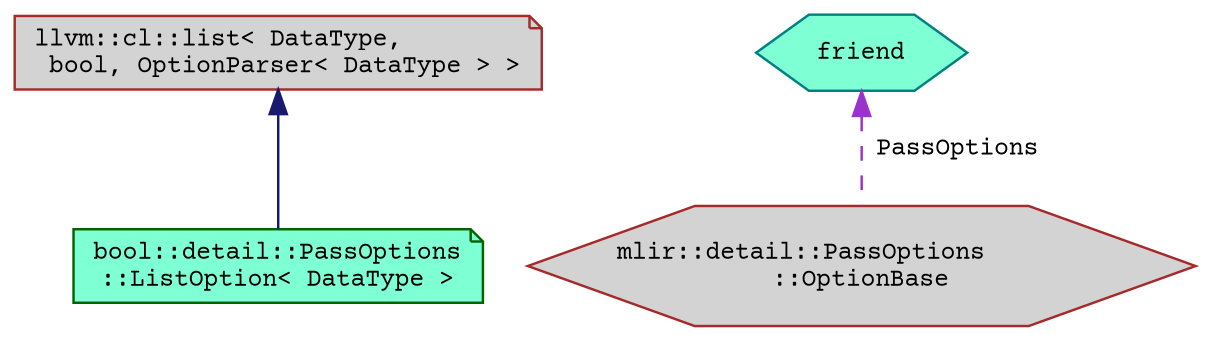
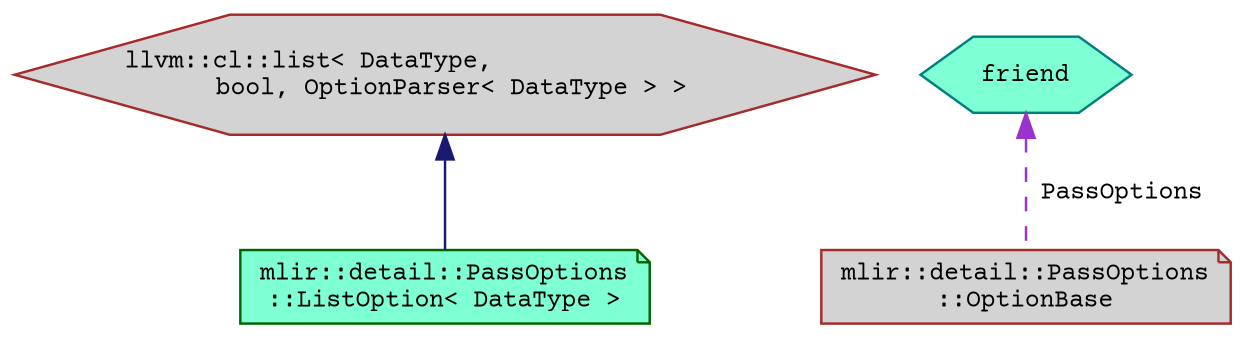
node "llvm::cl::list< DataType, bool, OptionParser< DataType > >": shape note -> hexagon
node "bool::detail::PassOptions ::ListOption< DataType >": label "bool::detail::PassOptions ::ListOption< DataType >" -> "mlir::detail::PassOptions ::ListOption< DataType >"
node "mlir::detail::PassOptions ::OptionBase": shape hexagon -> note
